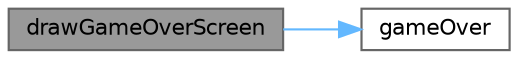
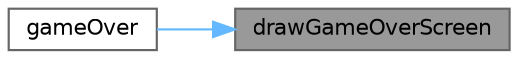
edge "drawGameOverScreen" -> "gameOver": reversed
